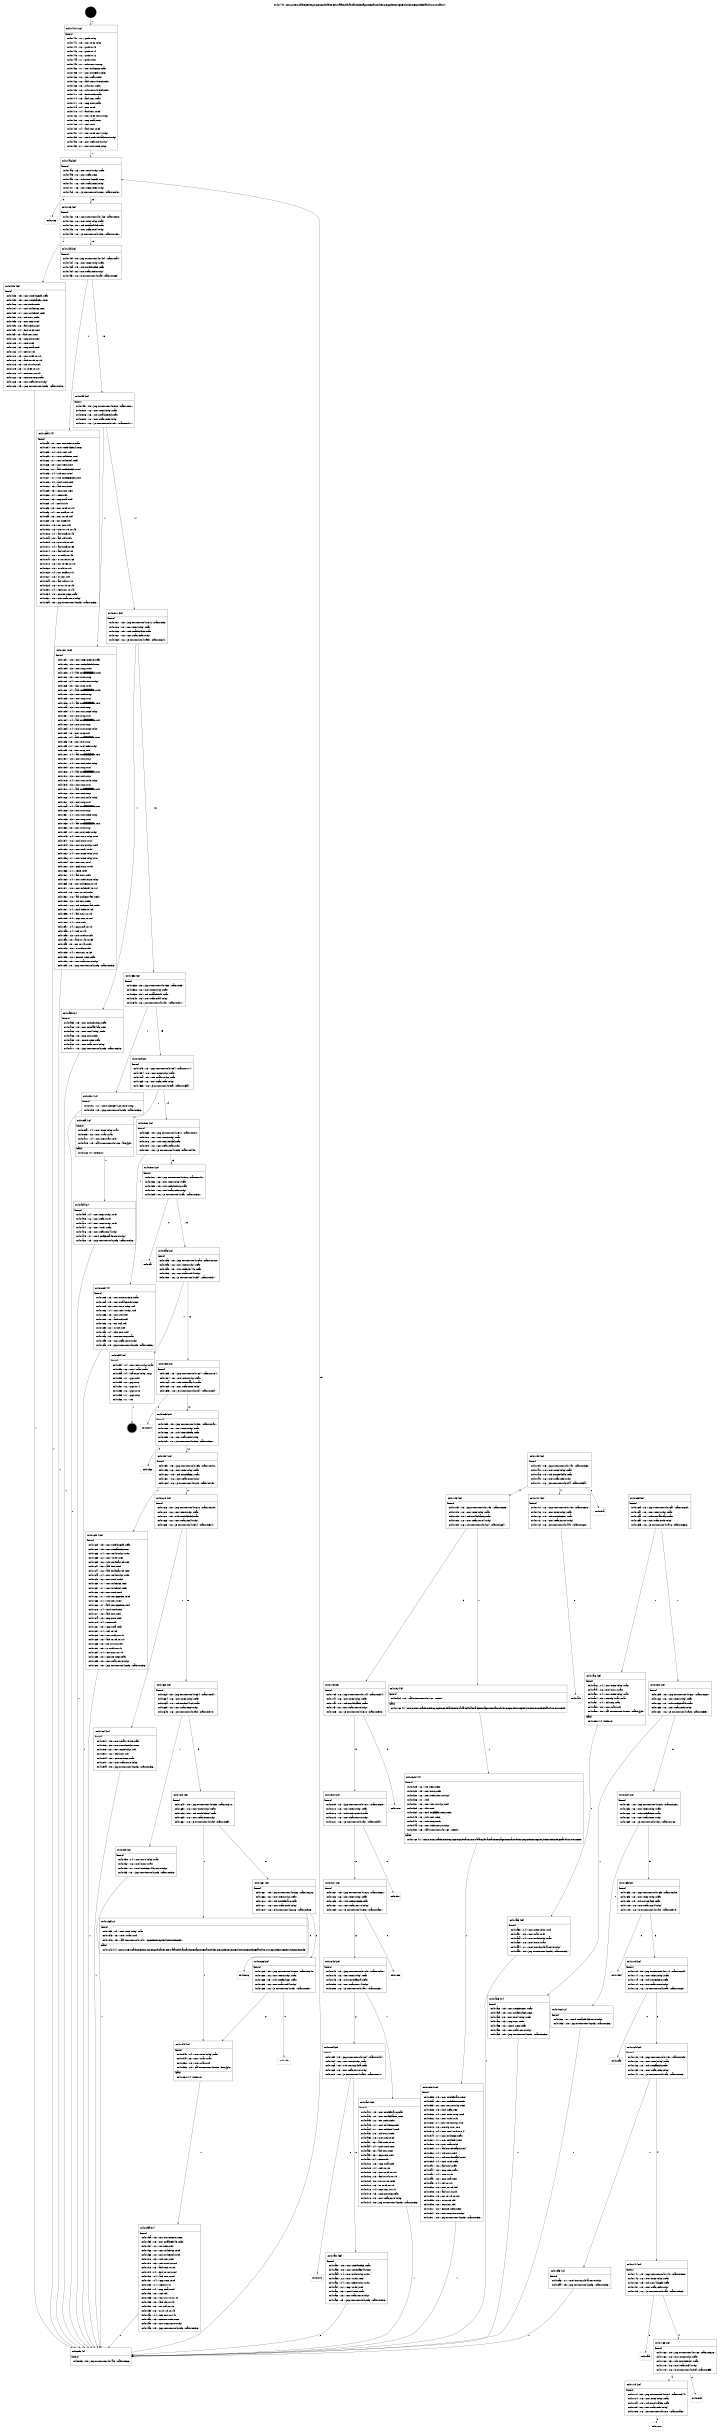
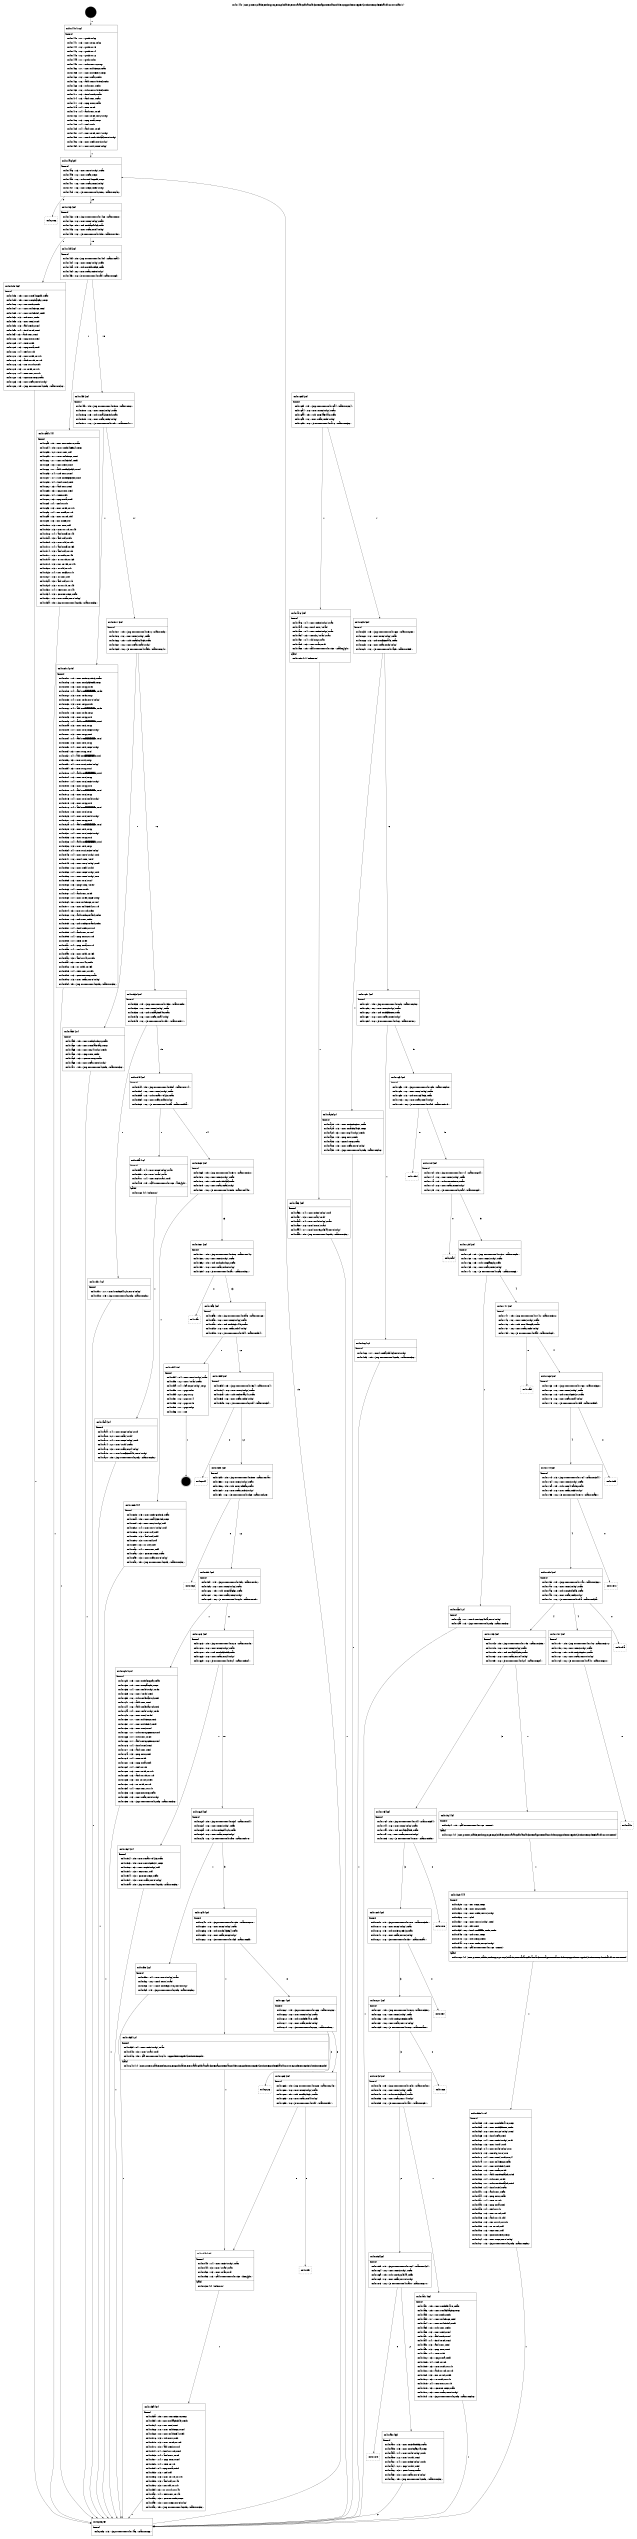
edge "0x40177f [28]" -> "0x40179b [28]": added, label "4"
